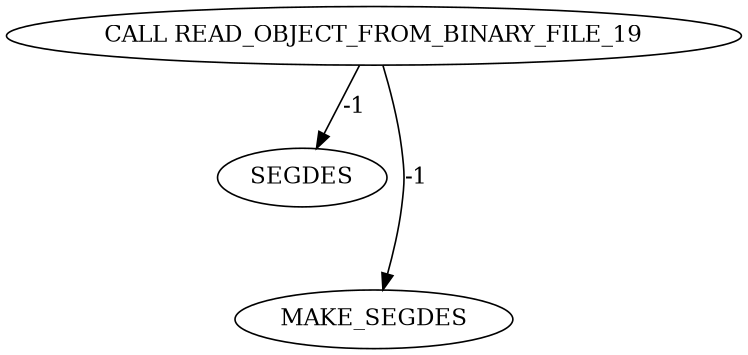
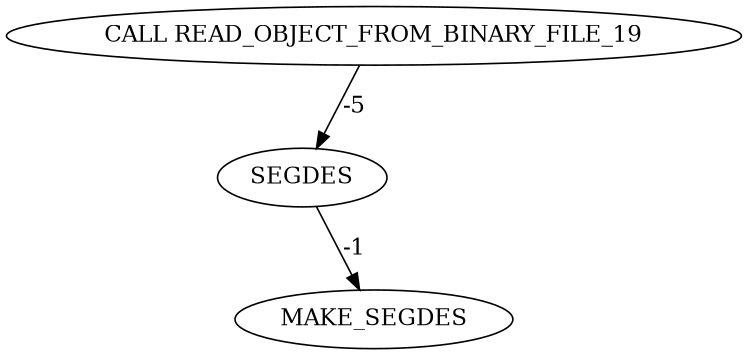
edge "CALL READ_OBJECT_FROM_BINARY_FILE_19" -> "SEGDES": label "-1" -> "-5"
edge "CALL READ_OBJECT_FROM_BINARY_FILE_19" -> "MAKE_SEGDES": now "SEGDES" -> "MAKE_SEGDES"
